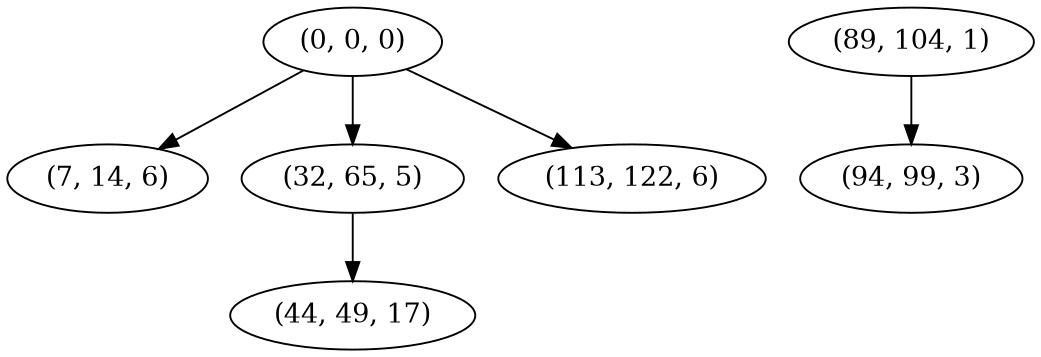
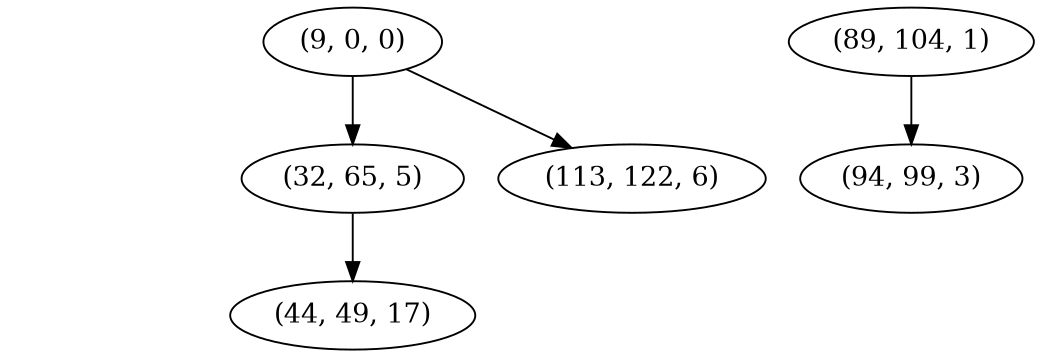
node "(0, 0, 0)": label "(0, 0, 0)" -> "(9, 0, 0)"
node "(7, 14, 6)": removed
